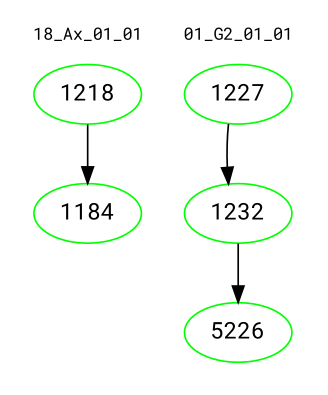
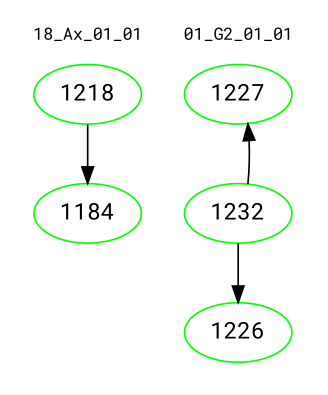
edge "1227" -> "1232": reversed
node "5226": label "5226" -> "1226"
